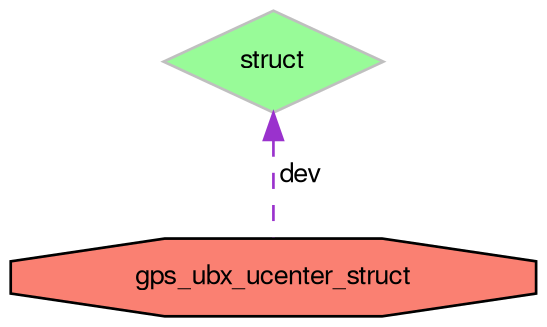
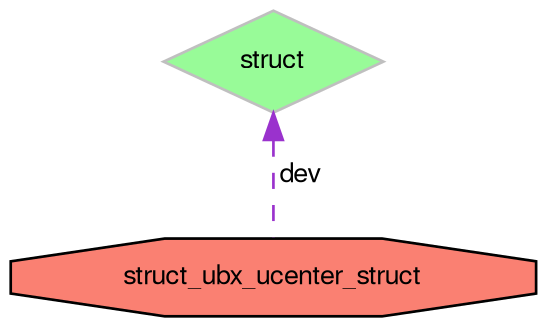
node "gps_ubx_ucenter_struct": label "gps_ubx_ucenter_struct" -> "struct_ubx_ucenter_struct"
